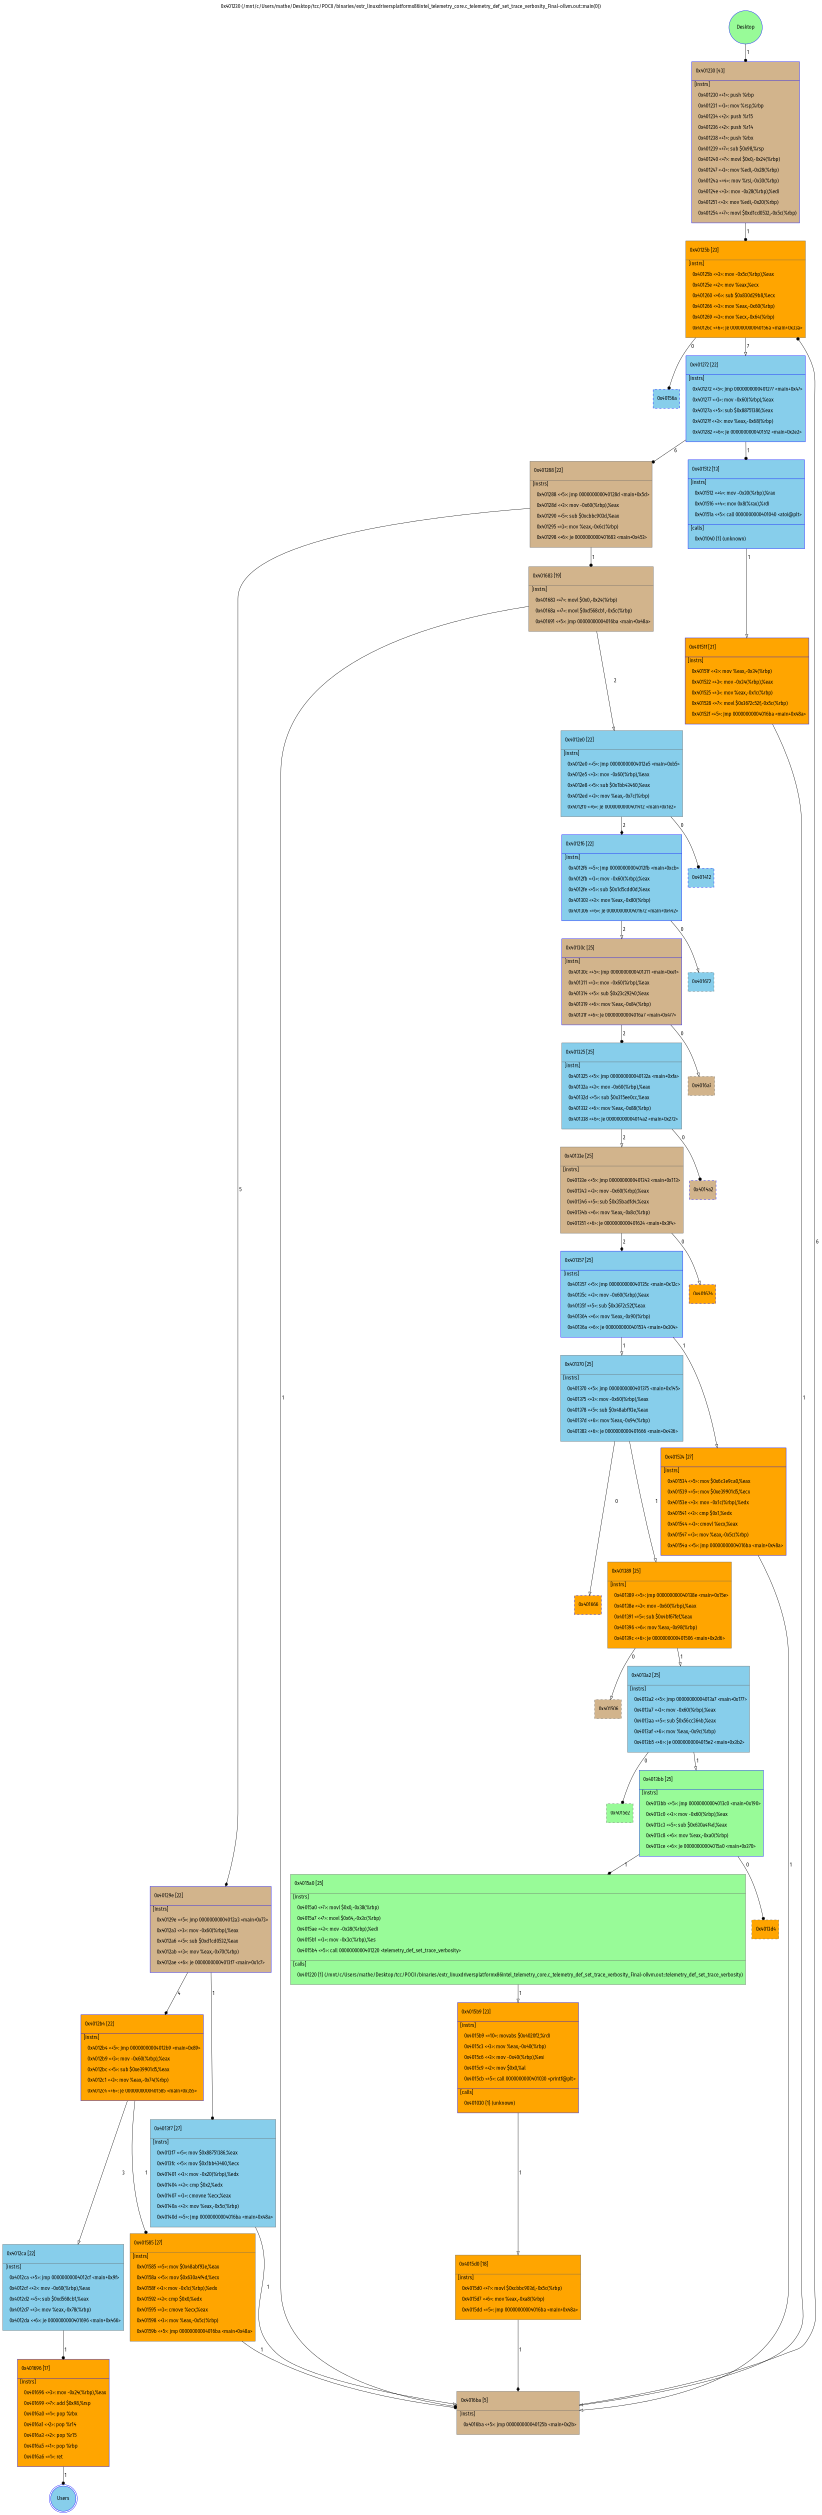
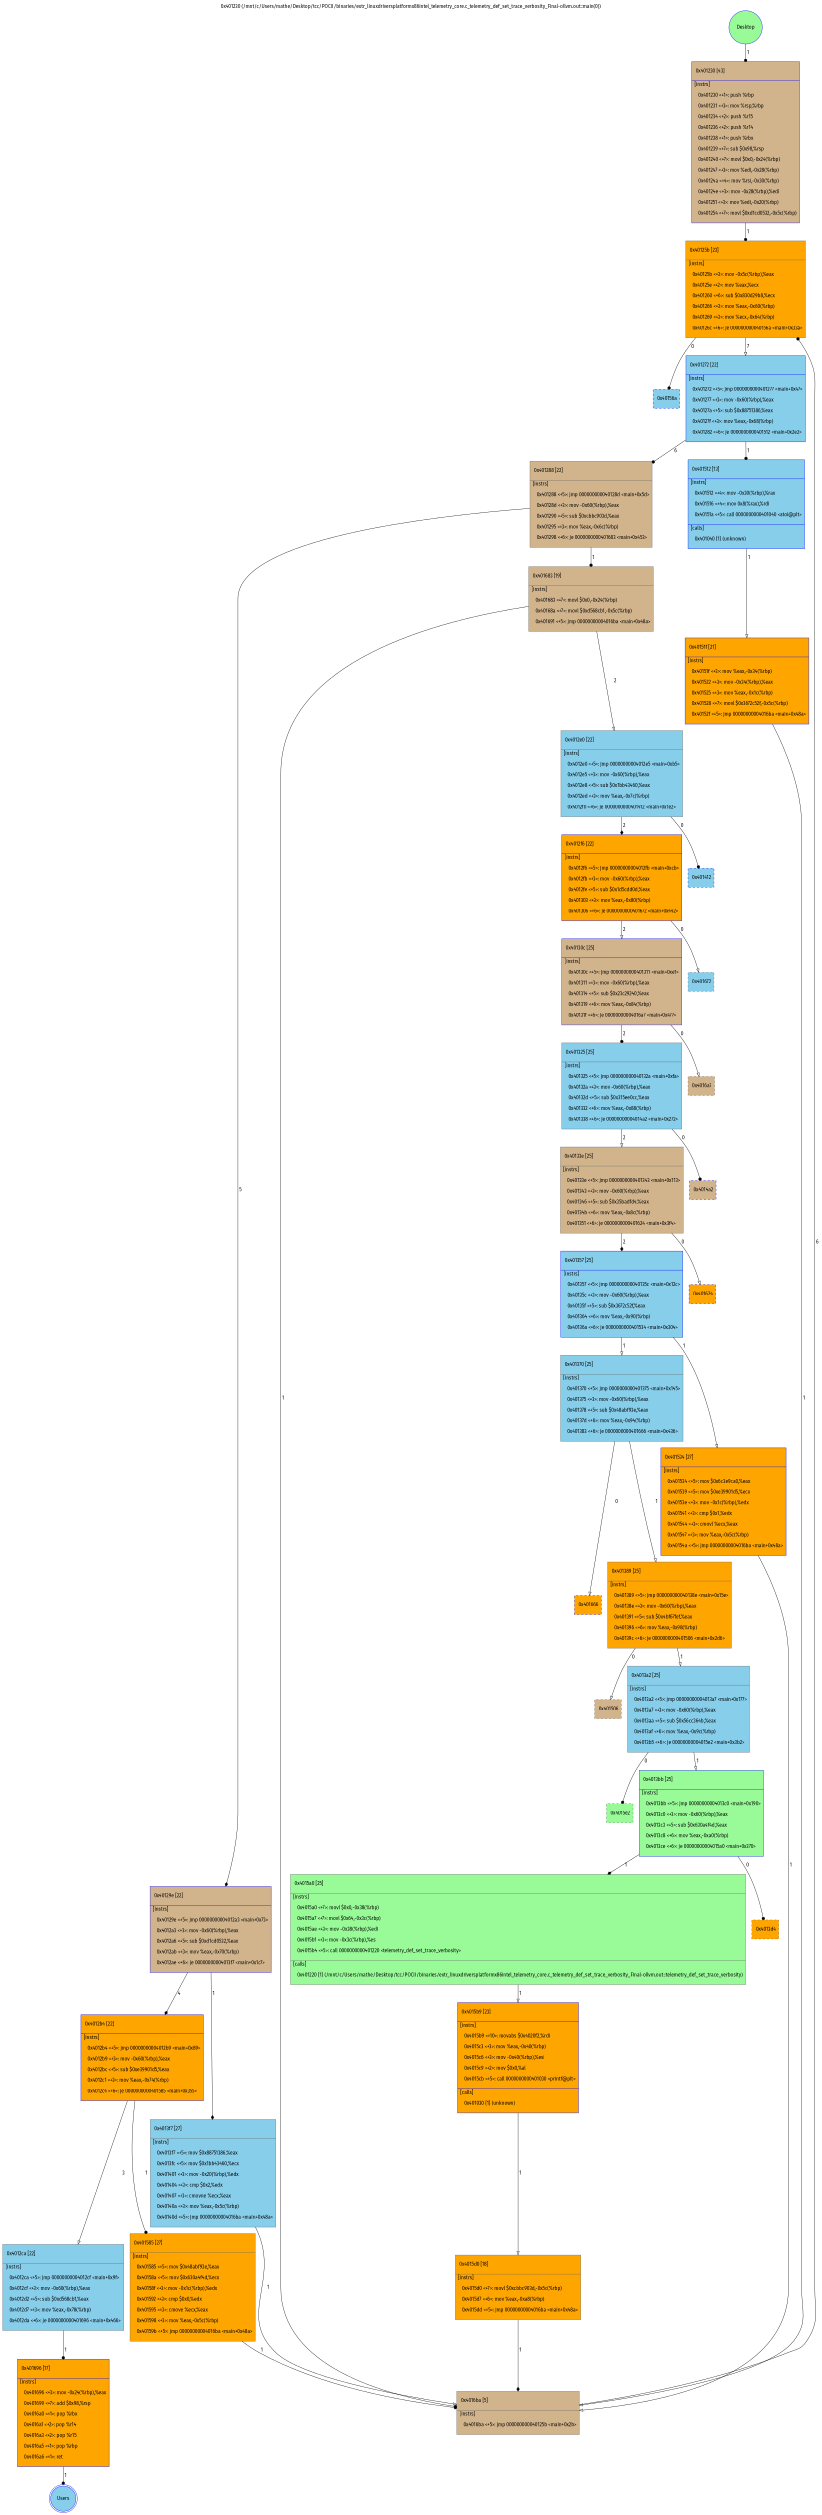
node "0x4012f6 [22]": fillcolor skyblue -> orange
edge "0x40129e [22]" -> "0x4013f7 [27]": arrowhead dot -> diamond
